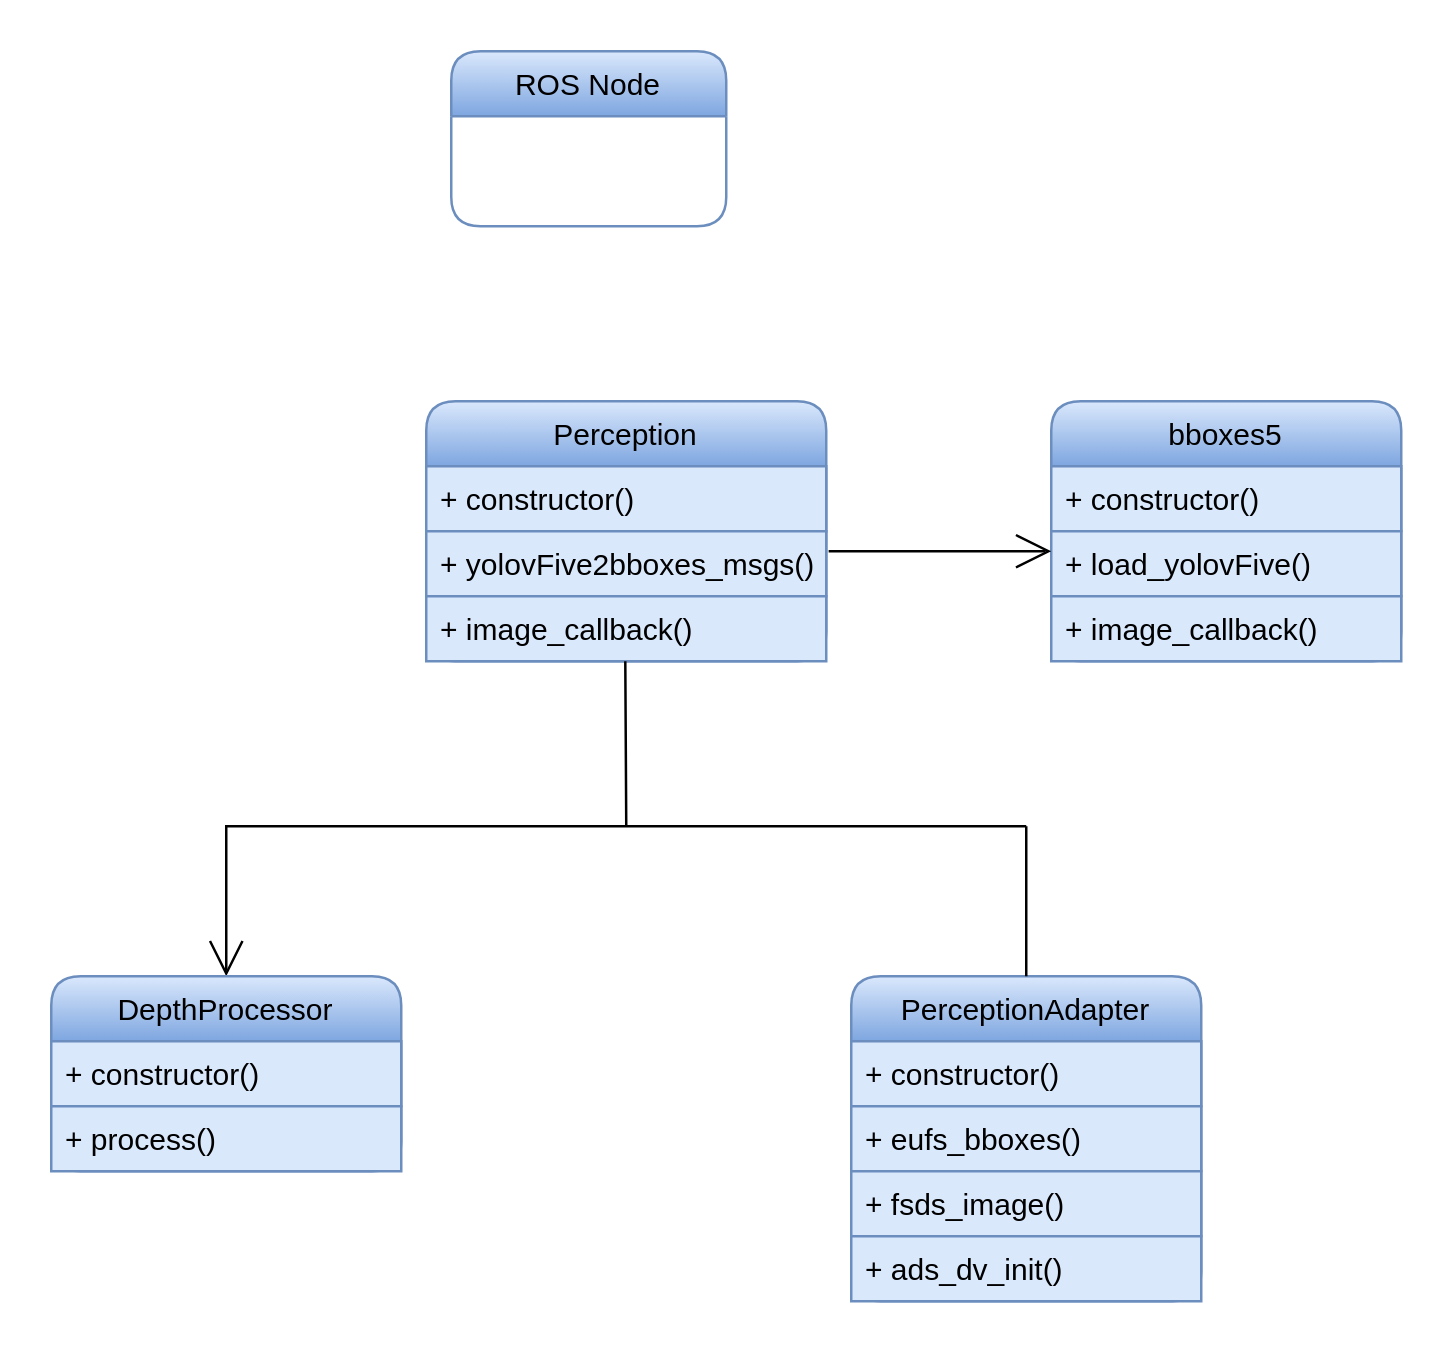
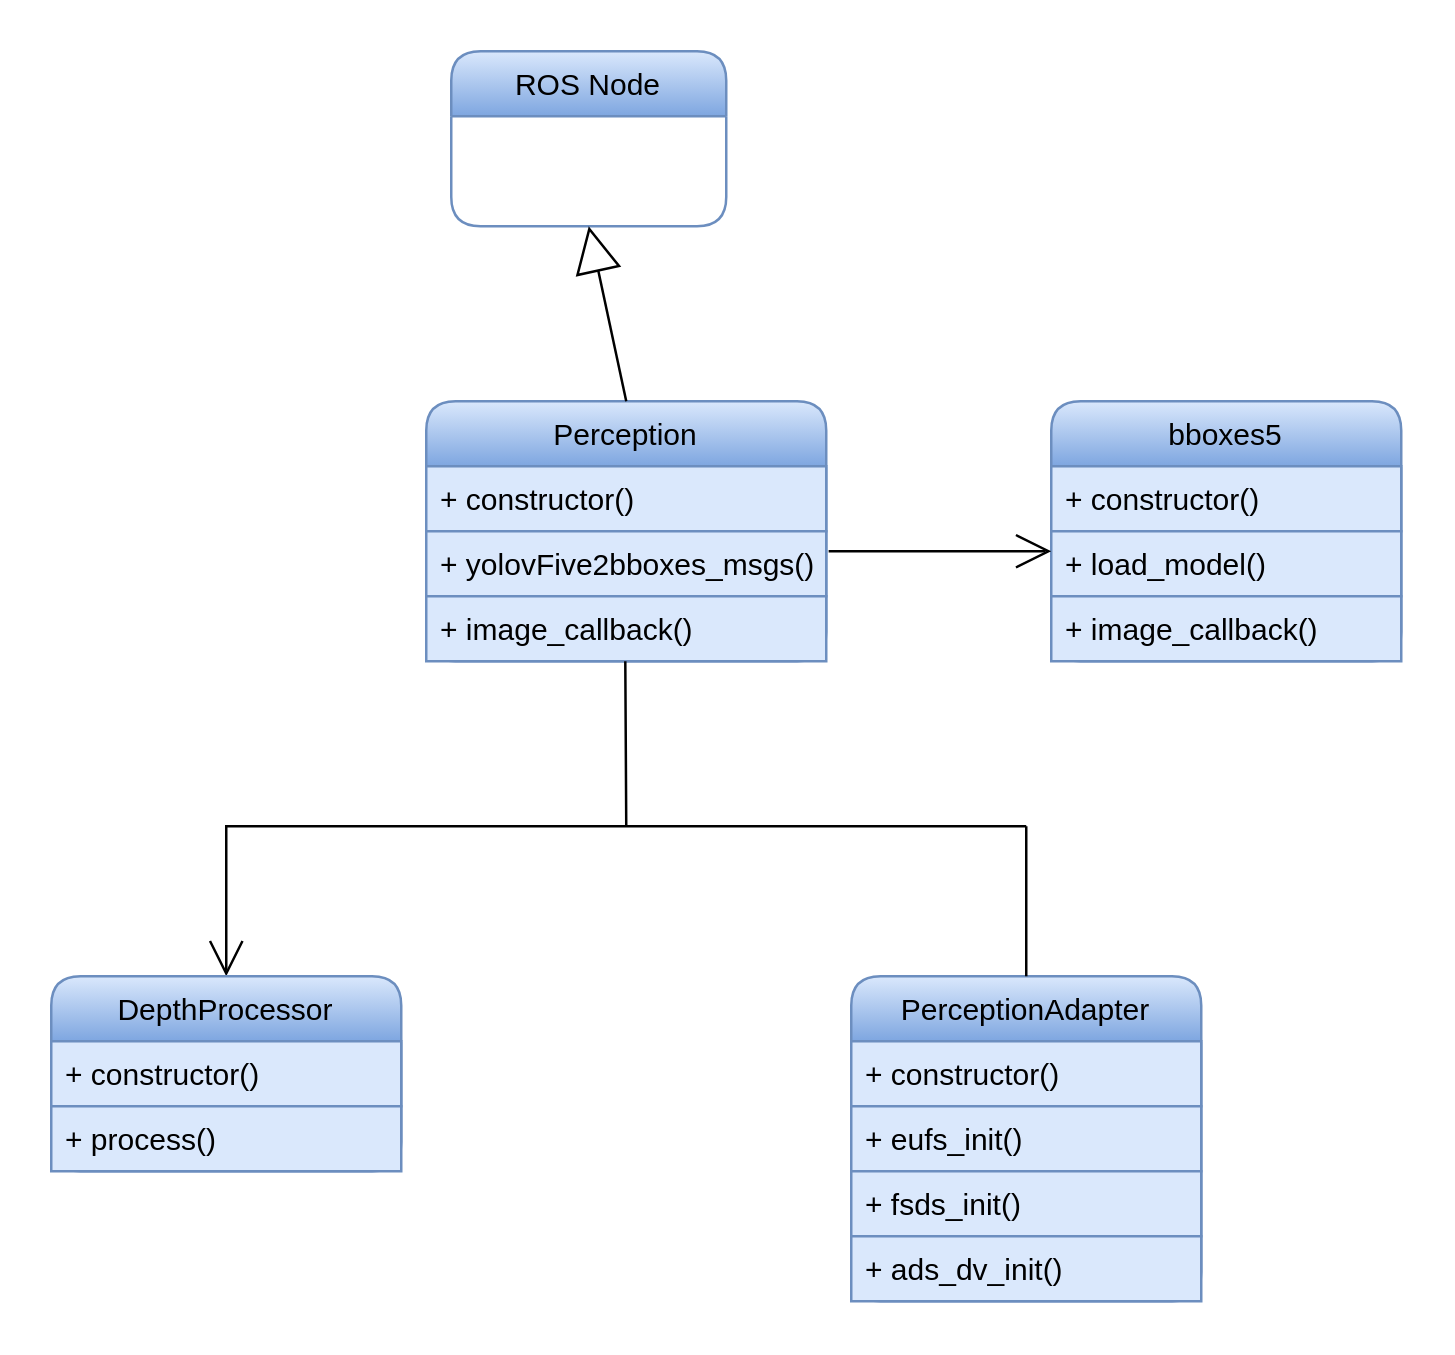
edge "Perception" -> "ROS Node": added
node "+ load_yolovFive()": label "+ load_yolovFive()" -> "+ load_model()"
node "+ eufs_bboxes()": label "+ eufs_bboxes()" -> "+ eufs_init()"
node "+ fsds_image()": label "+ fsds_image()" -> "+ fsds_init()"
